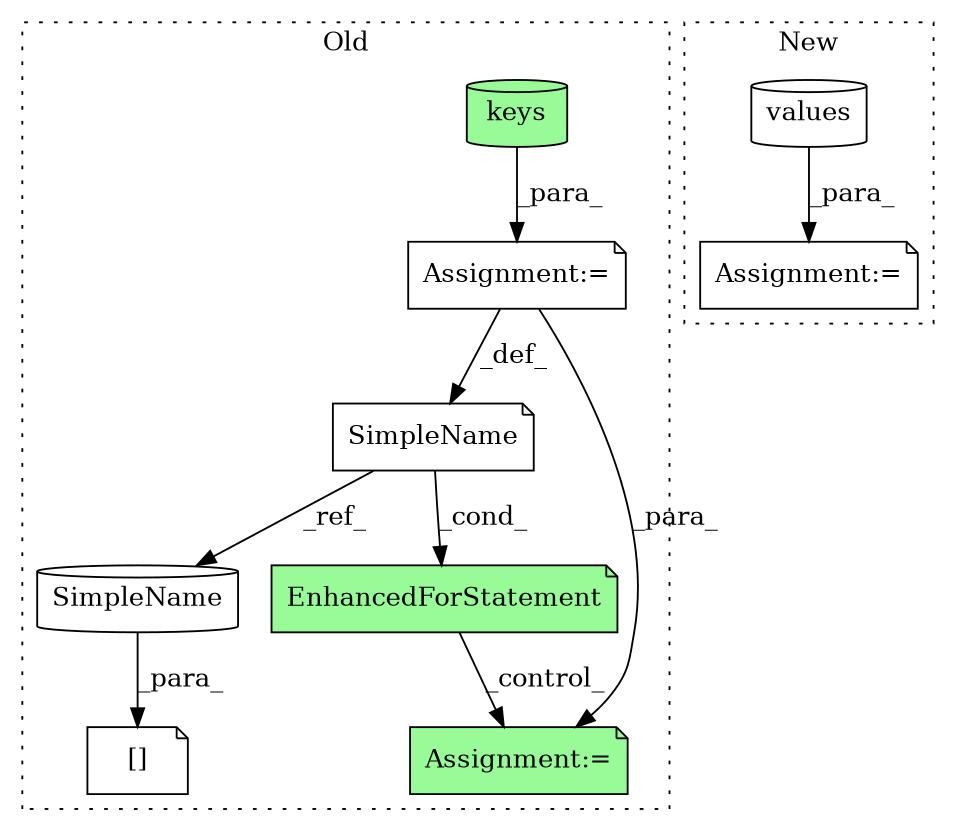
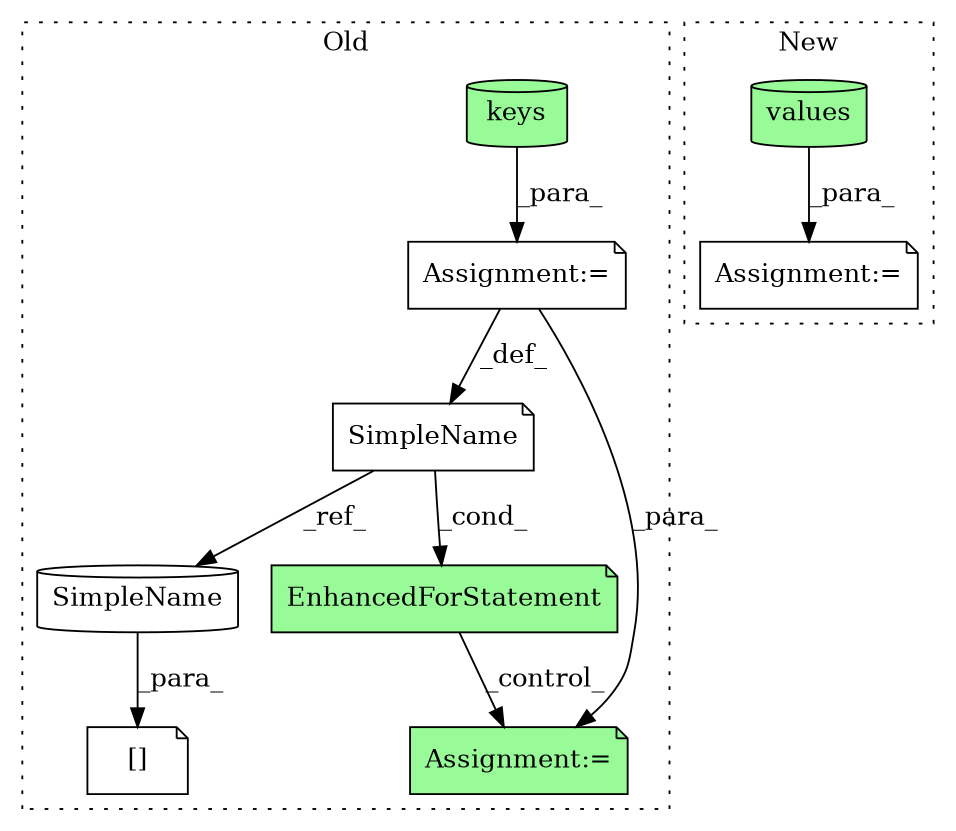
node "values": fillcolor white -> palegreen
